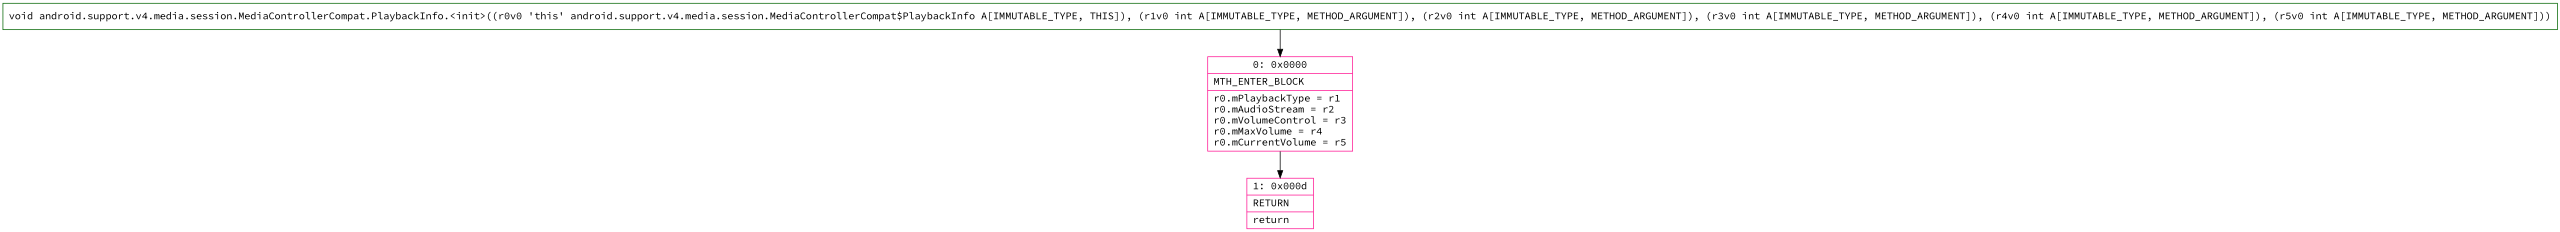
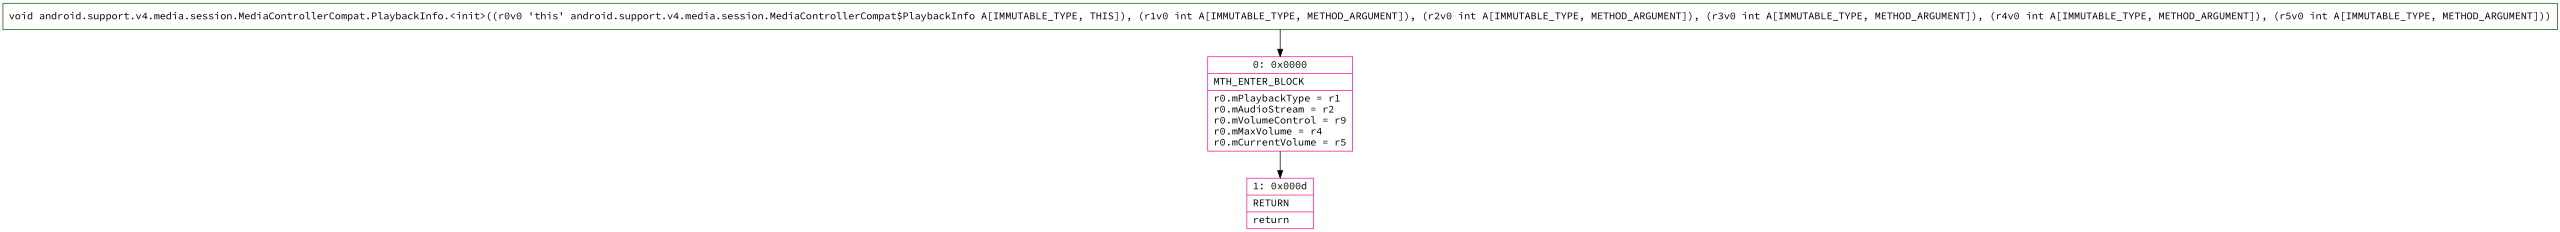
node "0: 0x0000": text "r0.mVolumeControl = r3" -> "r0.mVolumeControl = r9"
